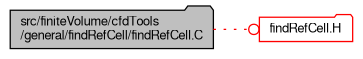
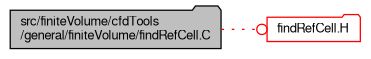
node "src/finiteVolume/cfdTools /general/findRefCell/findRefCell.C": label "src/finiteVolume/cfdTools /general/findRefCell/findRefCell.C" -> "src/finiteVolume/cfdTools /general/finiteVolume/findRefCell.C"
